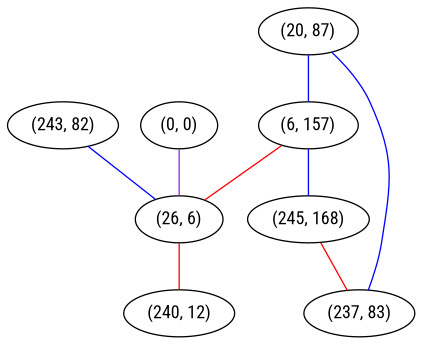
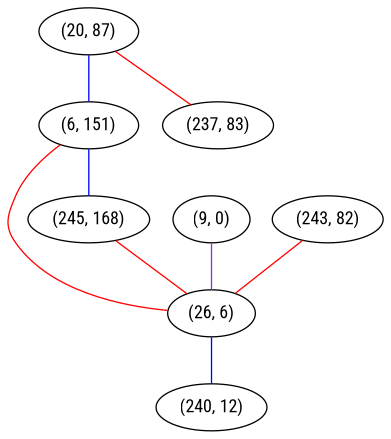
node "(0, 0)": label "(0, 0)" -> "(9, 0)"
node "(6, 157)": label "(6, 157)" -> "(6, 151)"
edge "(20, 87)" -- "(237, 83)": color blue -> red
edge "(243, 82)" -- "(26, 6)": color blue -> red
edge "(26, 6)" -- "(240, 12)": color red -> blue
edge "(245, 168)" -- "(237, 83)": now "(245, 168)" -- "(26, 6)"
